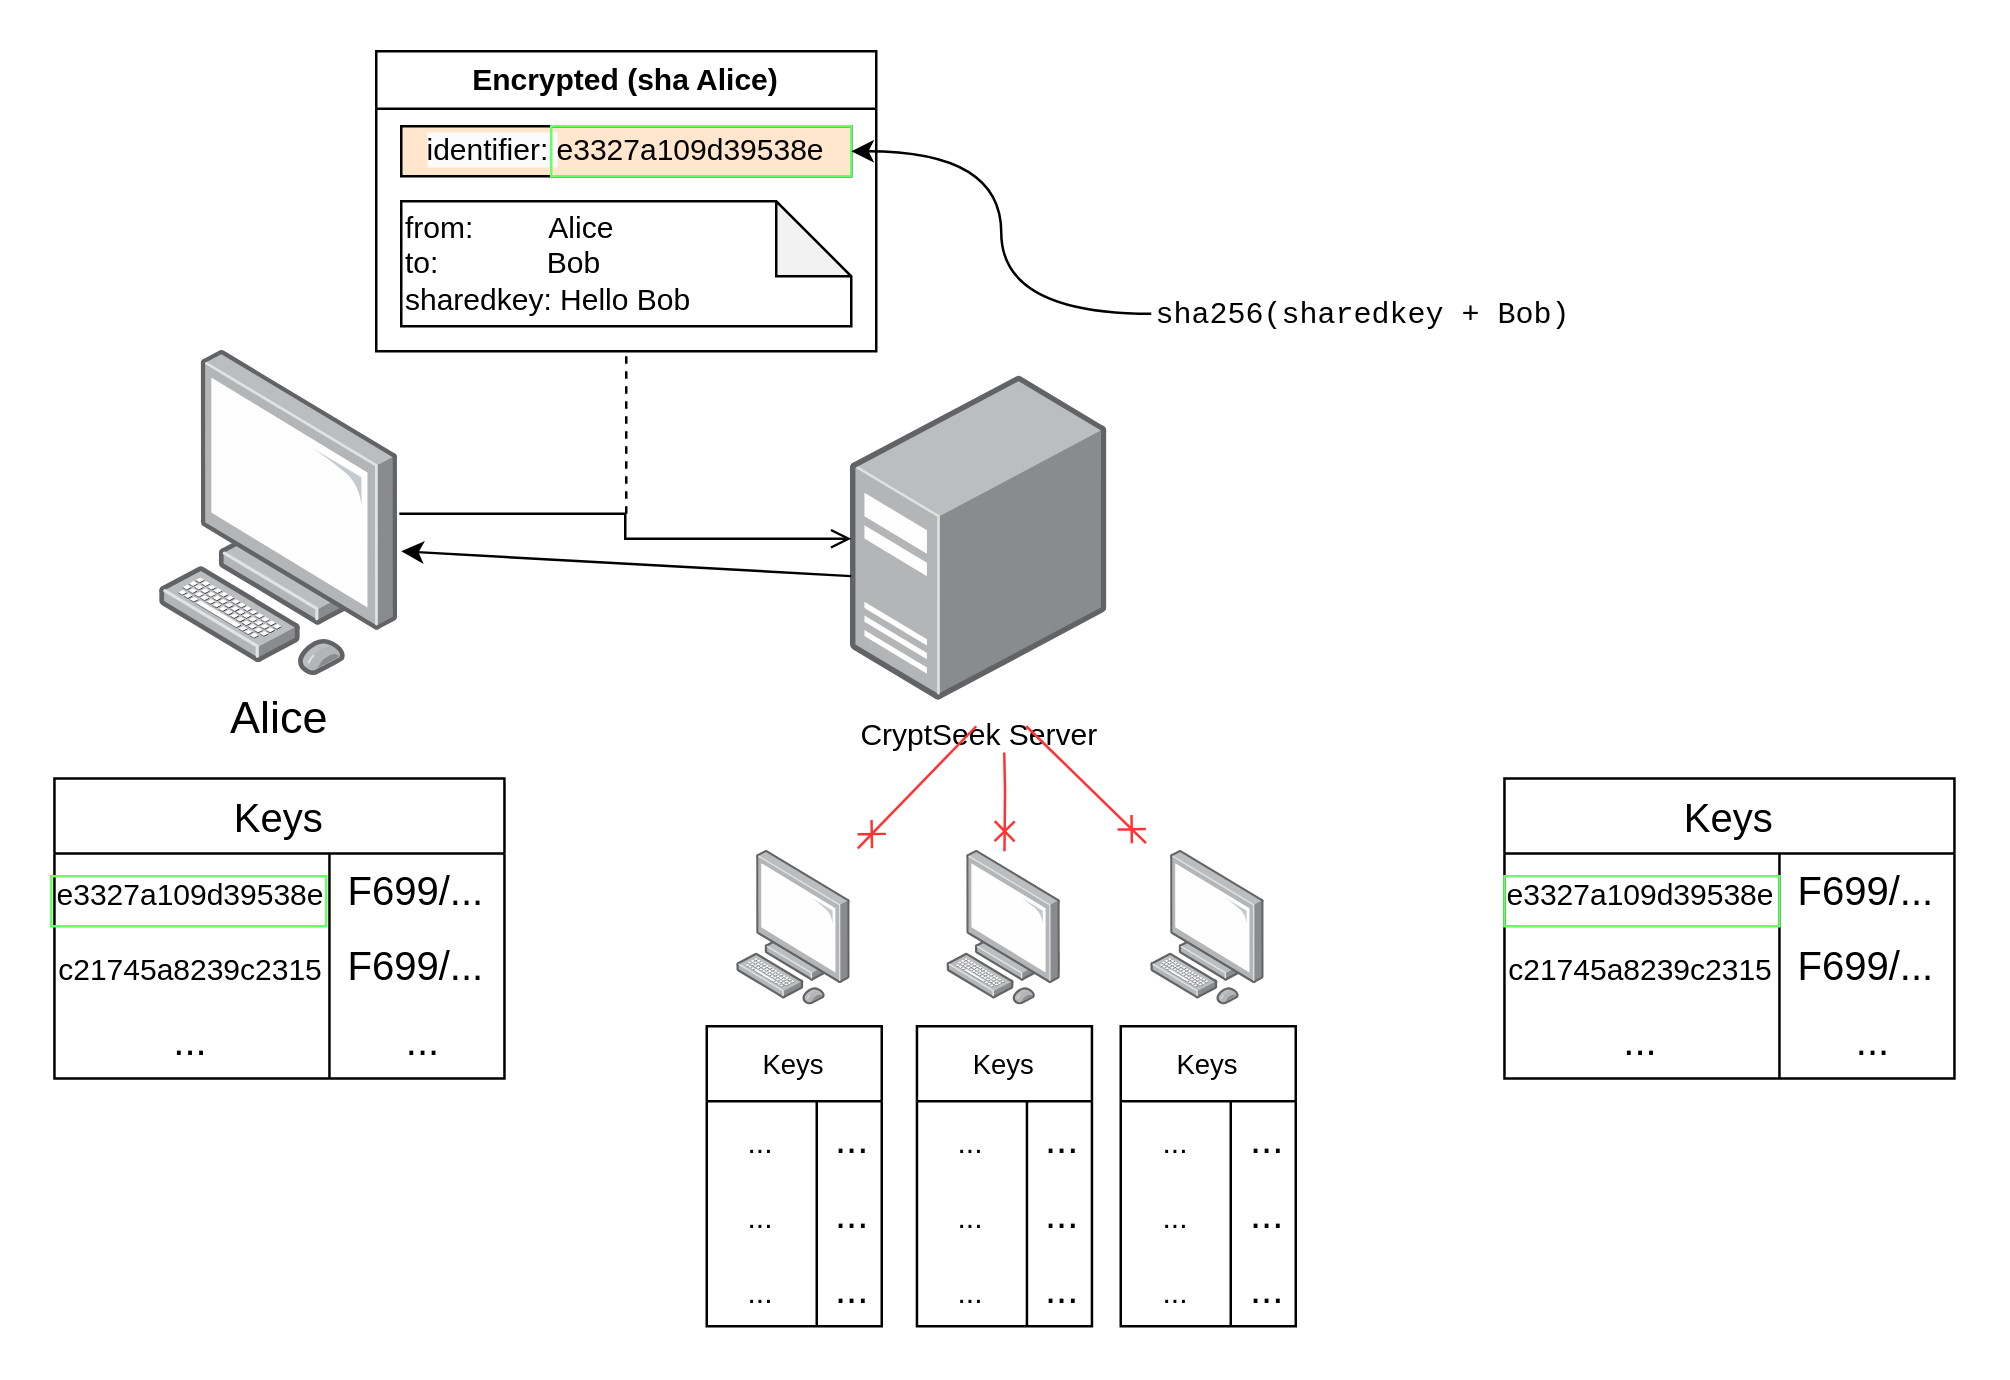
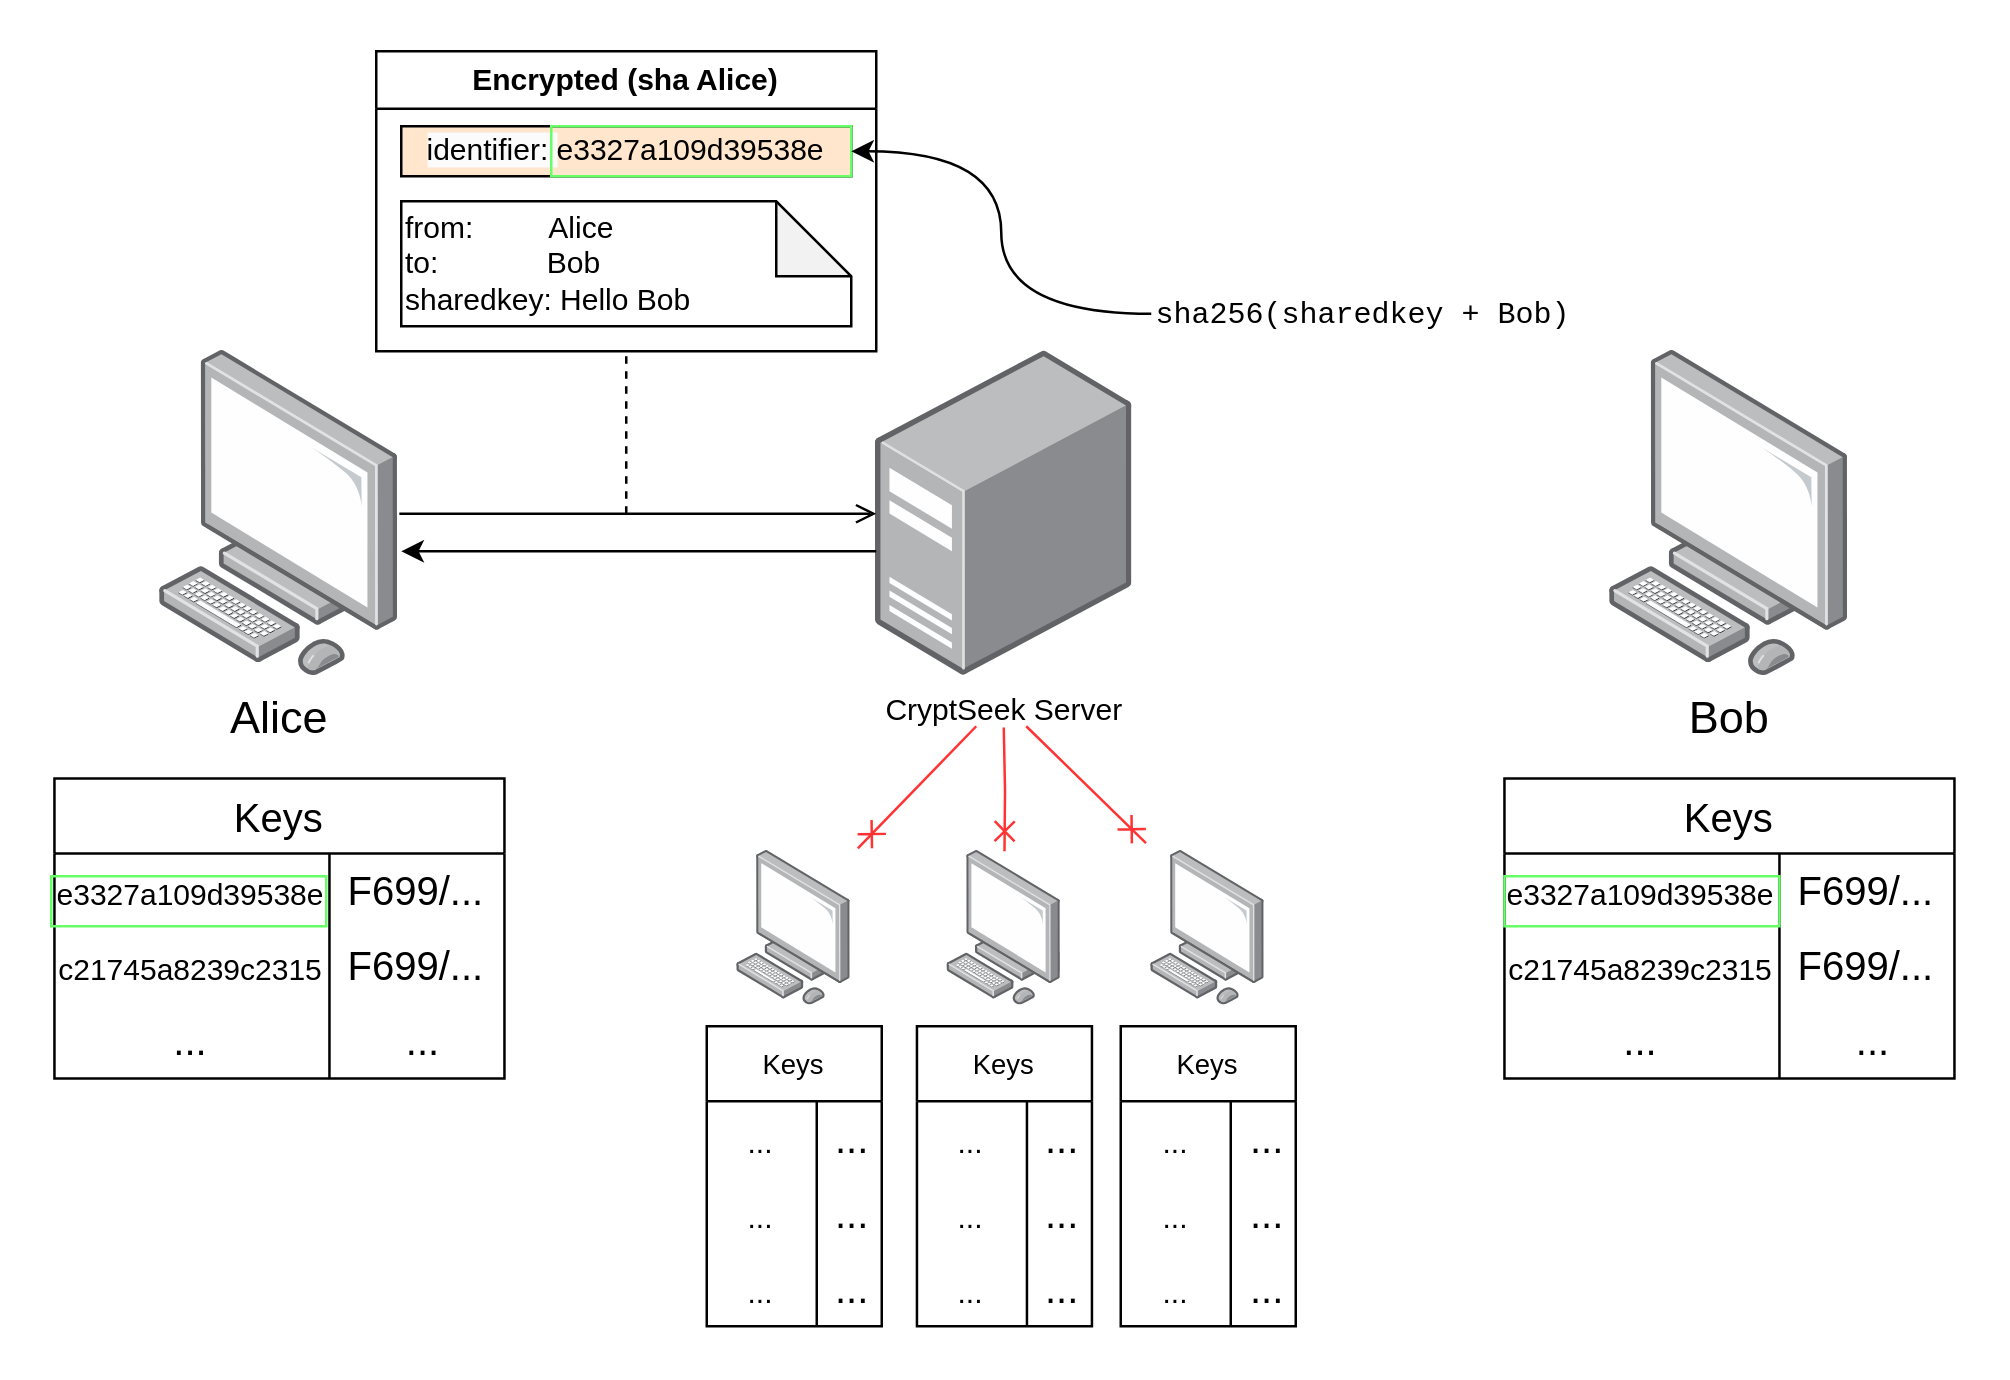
node "Bob": added
node "CryptSeek Server": moved (979, 539) -> (1004, 514)
